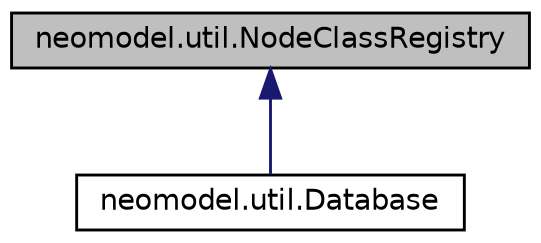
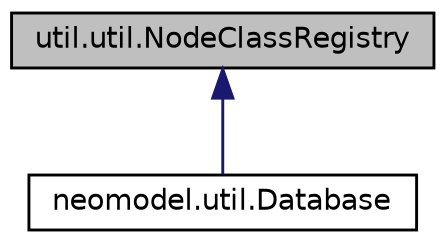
node "neomodel.util.NodeClassRegistry": label "neomodel.util.NodeClassRegistry" -> "util.util.NodeClassRegistry"
